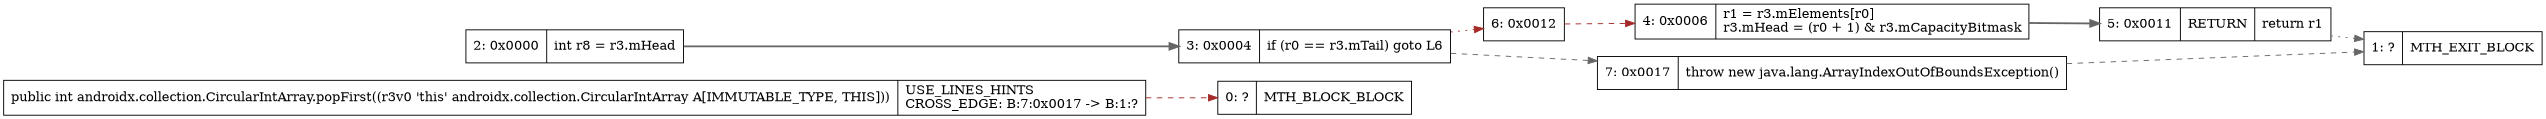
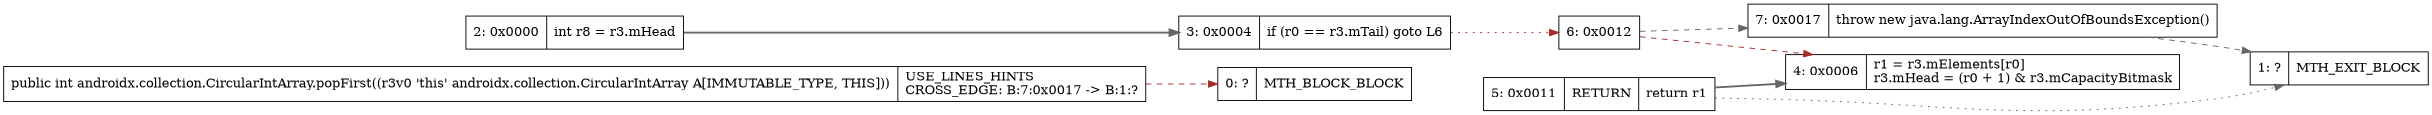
edge "4: 0x0006" -> "5: 0x0011": reversed
edge "3: 0x0004" -> "7: 0x0017": now "6: 0x0012" -> "7: 0x0017"
